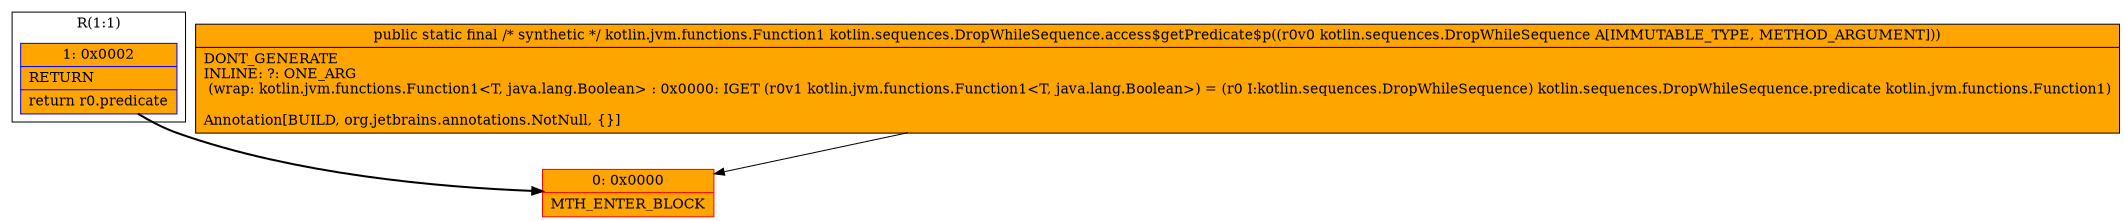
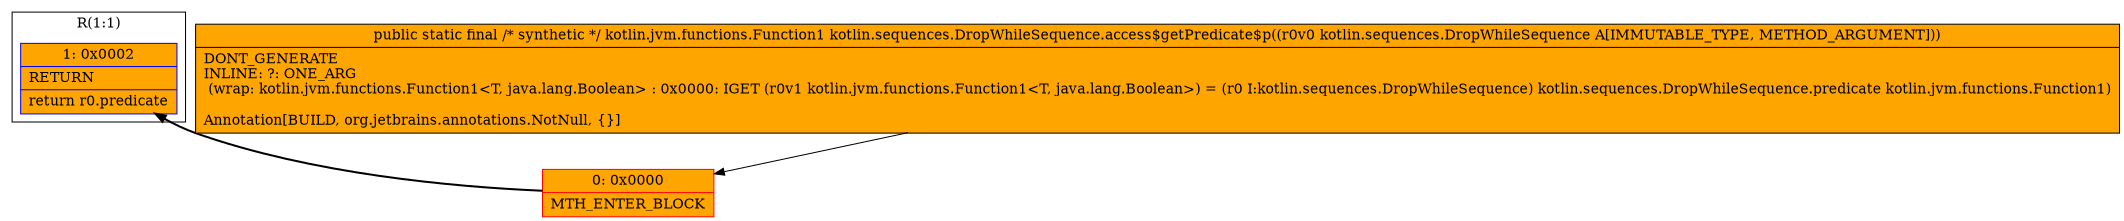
edge "1: 0x0002" -> "0: 0x0000": reversed
